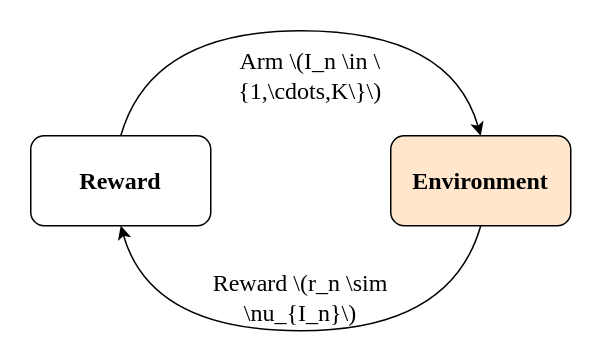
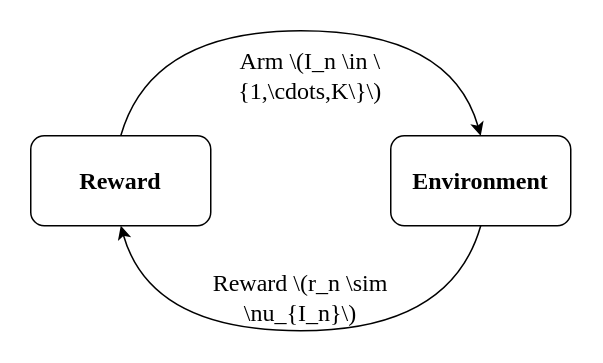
node "Environment": fillcolor #ffe6cc -> #ffffff
